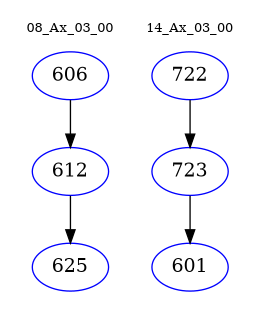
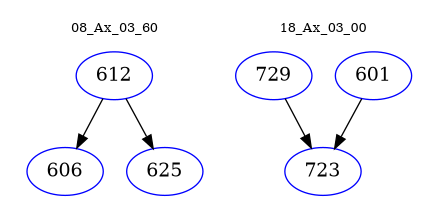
cluster "08_Ax_03_00": label "08_Ax_03_00" -> "08_Ax_03_60"
cluster "14_Ax_03_00": label "14_Ax_03_00" -> "18_Ax_03_00"
node "722": label "722" -> "729"
edge "606" -> "612": reversed
edge "723" -> "601": reversed
